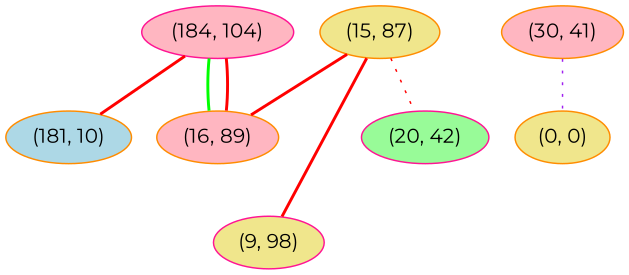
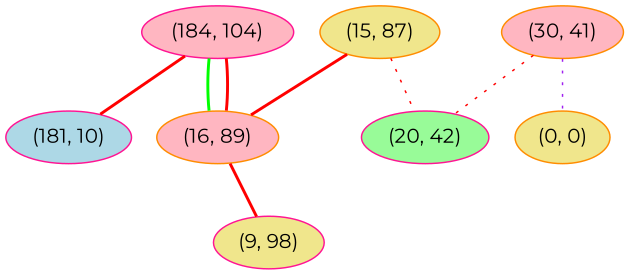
edge "(30, 41)" -- "(20, 42)": added
node "(181, 10)": color darkorange -> deeppink
edge "(15, 87)" -- "(9, 98)": now "(16, 89)" -- "(9, 98)"
